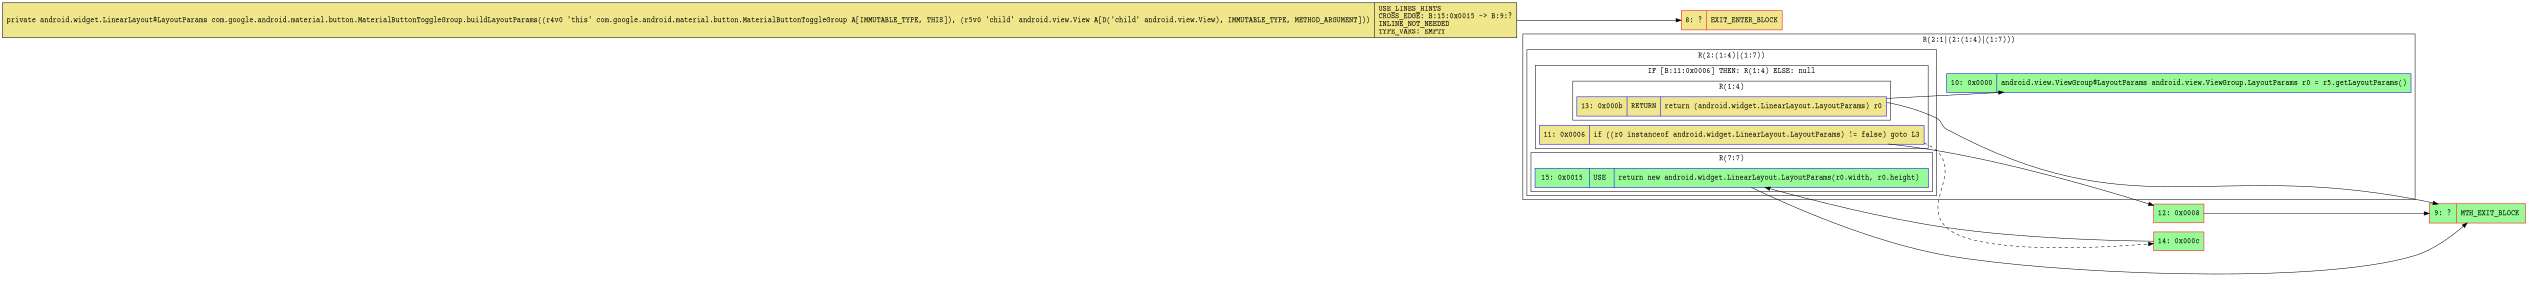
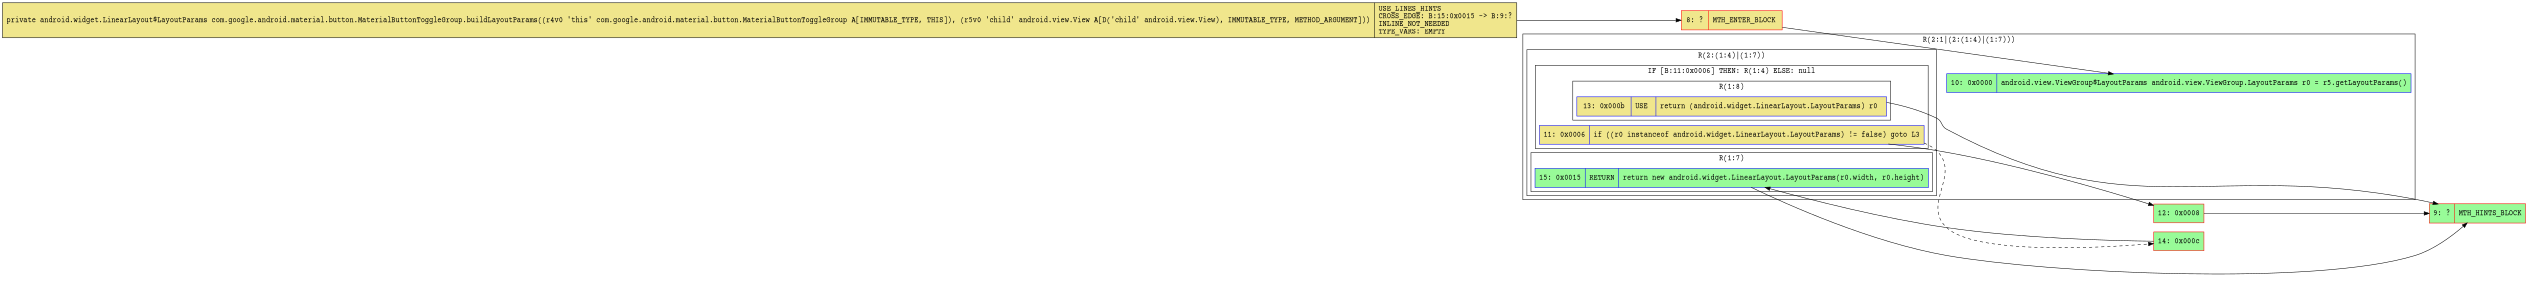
node "8: ?": text "EXIT_ENTER_BLOCK" -> "MTH_ENTER_BLOCK"
cluster "R(1:4)": label "R(1:4)" -> "R(1:8)"
edge "13: 0x000b" -> "10: 0x0000": now "8: ?" -> "10: 0x0000"
node "13: 0x000b": text "RETURN" -> "USE"
cluster "R(7:7)": label "R(7:7)" -> "R(1:7)"
node "15: 0x0015": text "USE" -> "RETURN"
node "9: ?": text "MTH_EXIT_BLOCK" -> "MTH_HINTS_BLOCK"
